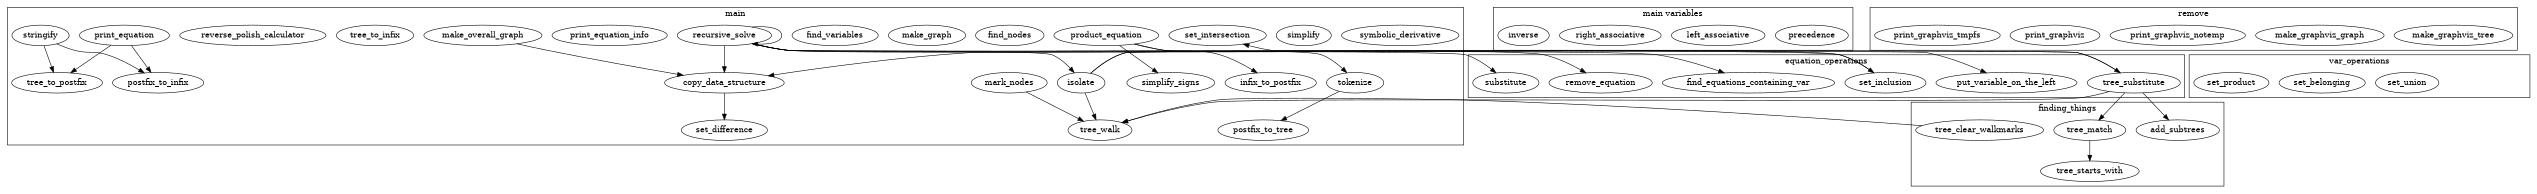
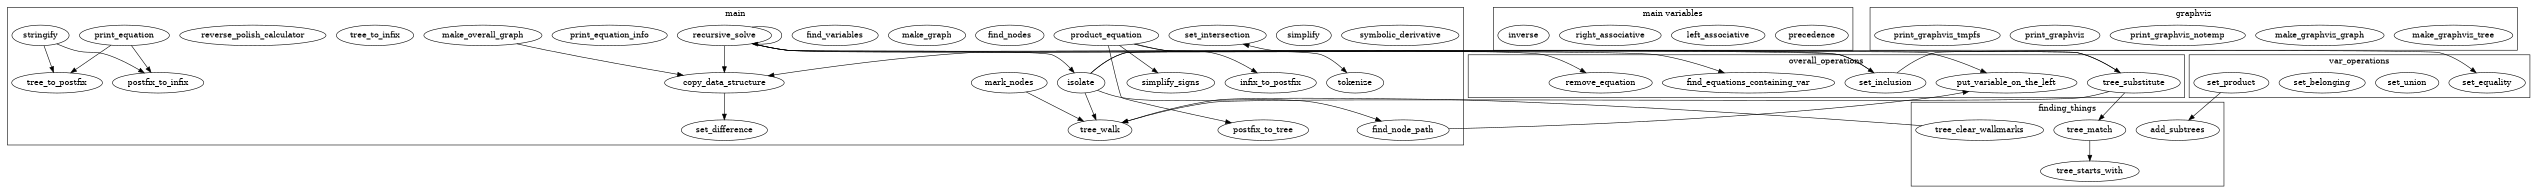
cluster "remove": label "remove" -> "graphviz"
cluster "equation_operations": label "equation_operations" -> "overall_operations"
node "substitute": removed
node "set_equality": added
edge "tokenize" -> "postfix_to_tree": now "product_equation" -> "postfix_to_tree"
edge "tree_substitute" -> "add_subtrees": now "set_product" -> "add_subtrees"
node "find_node_path": added
